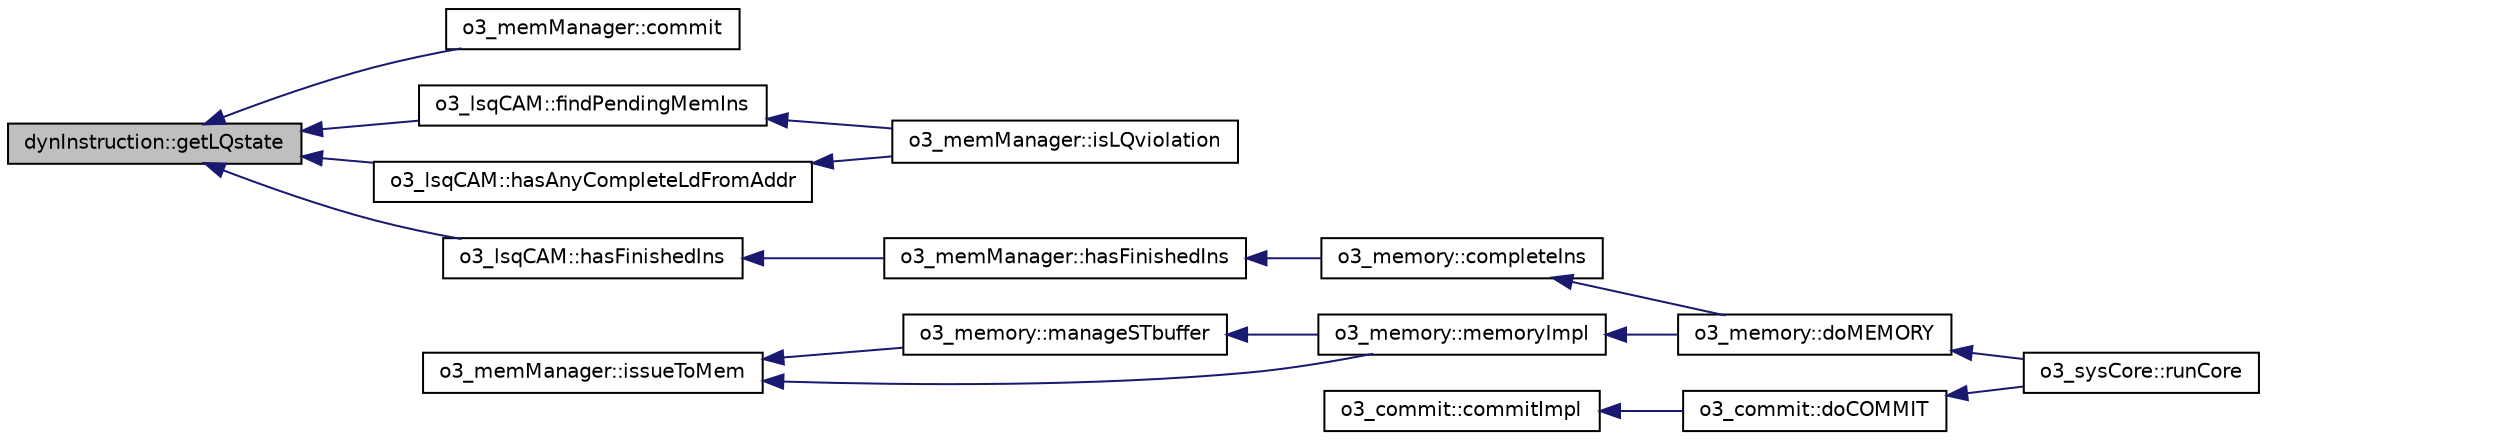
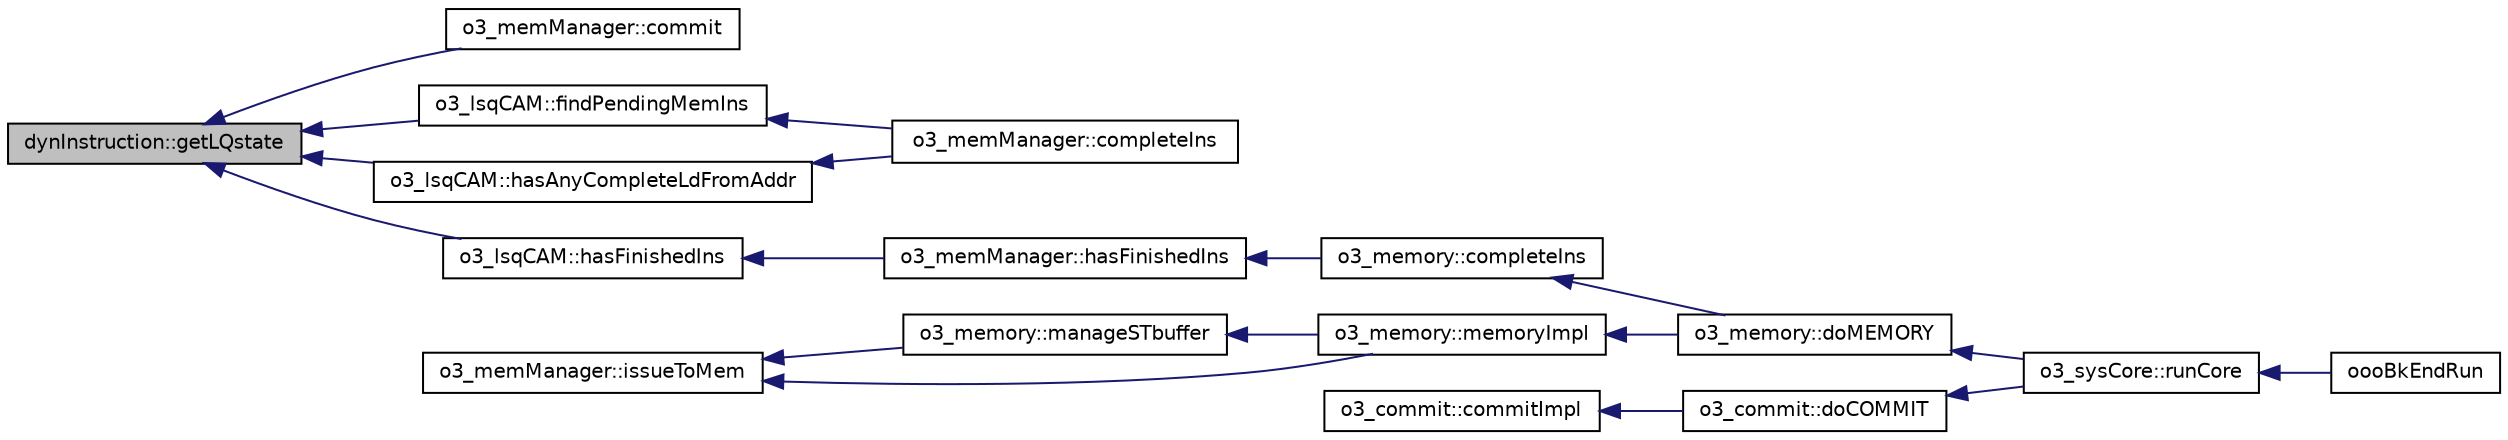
node "o3_memManager::isLQviolation": label "o3_memManager::isLQviolation" -> "o3_memManager::completeIns"
node "oooBkEndRun": added
